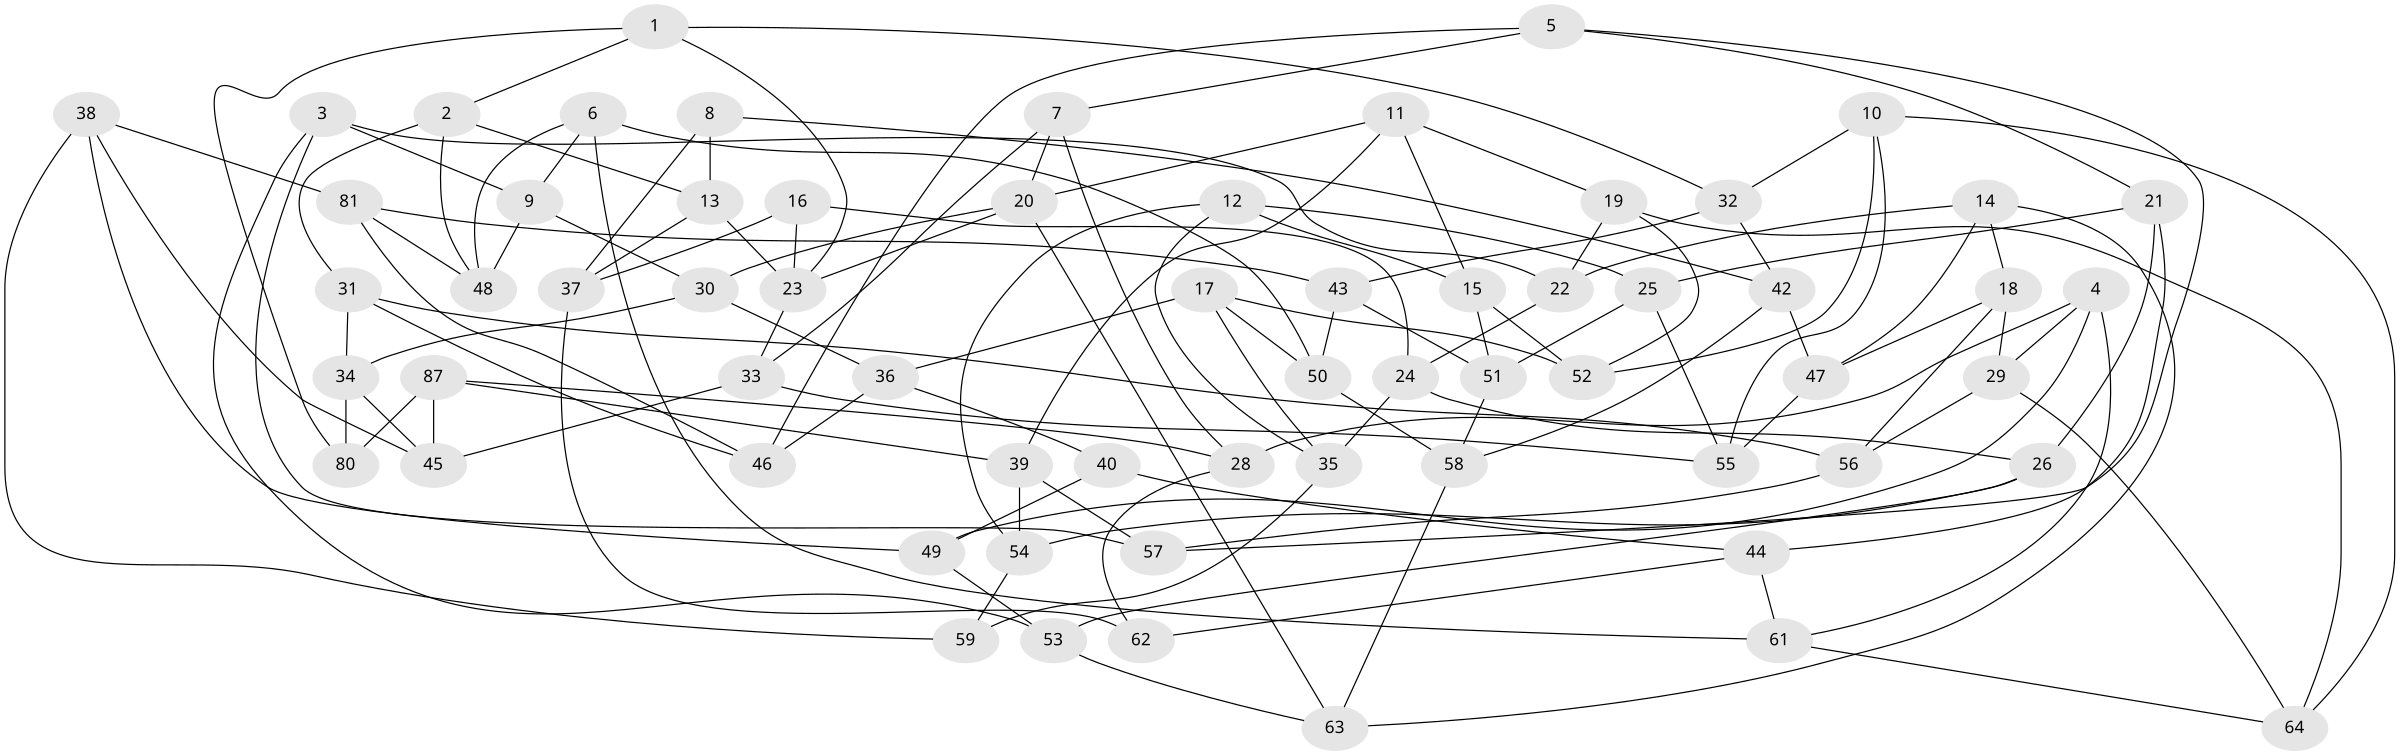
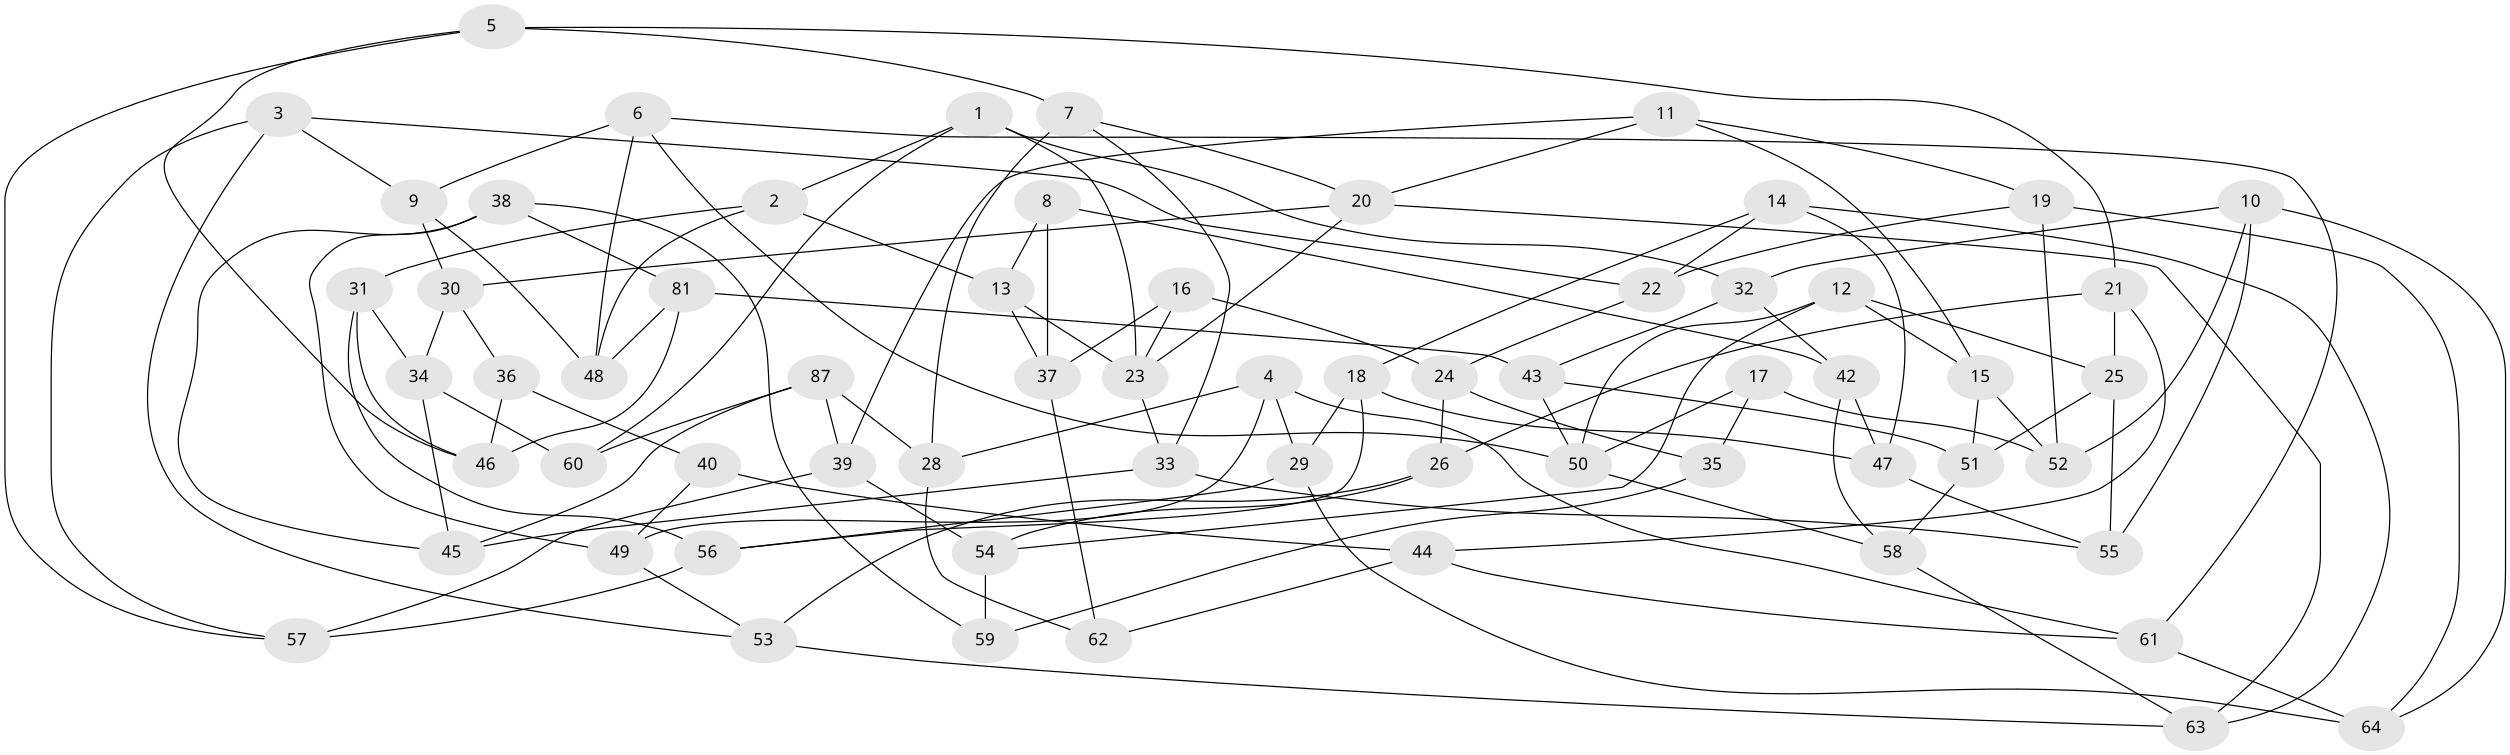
edge "17" -- "36": removed
edge "12" -- "35": now "12" -- "50"
node "80": label "80" -> "60"
